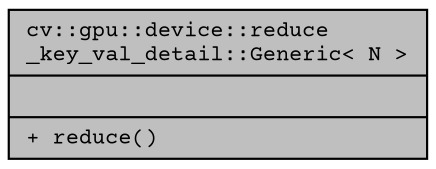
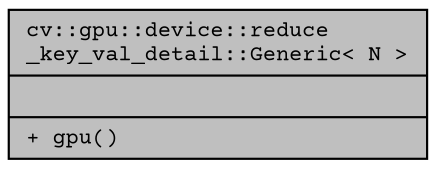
node "cv::gpu::device::reduce": text "+ reduce()" -> "+ gpu()"
